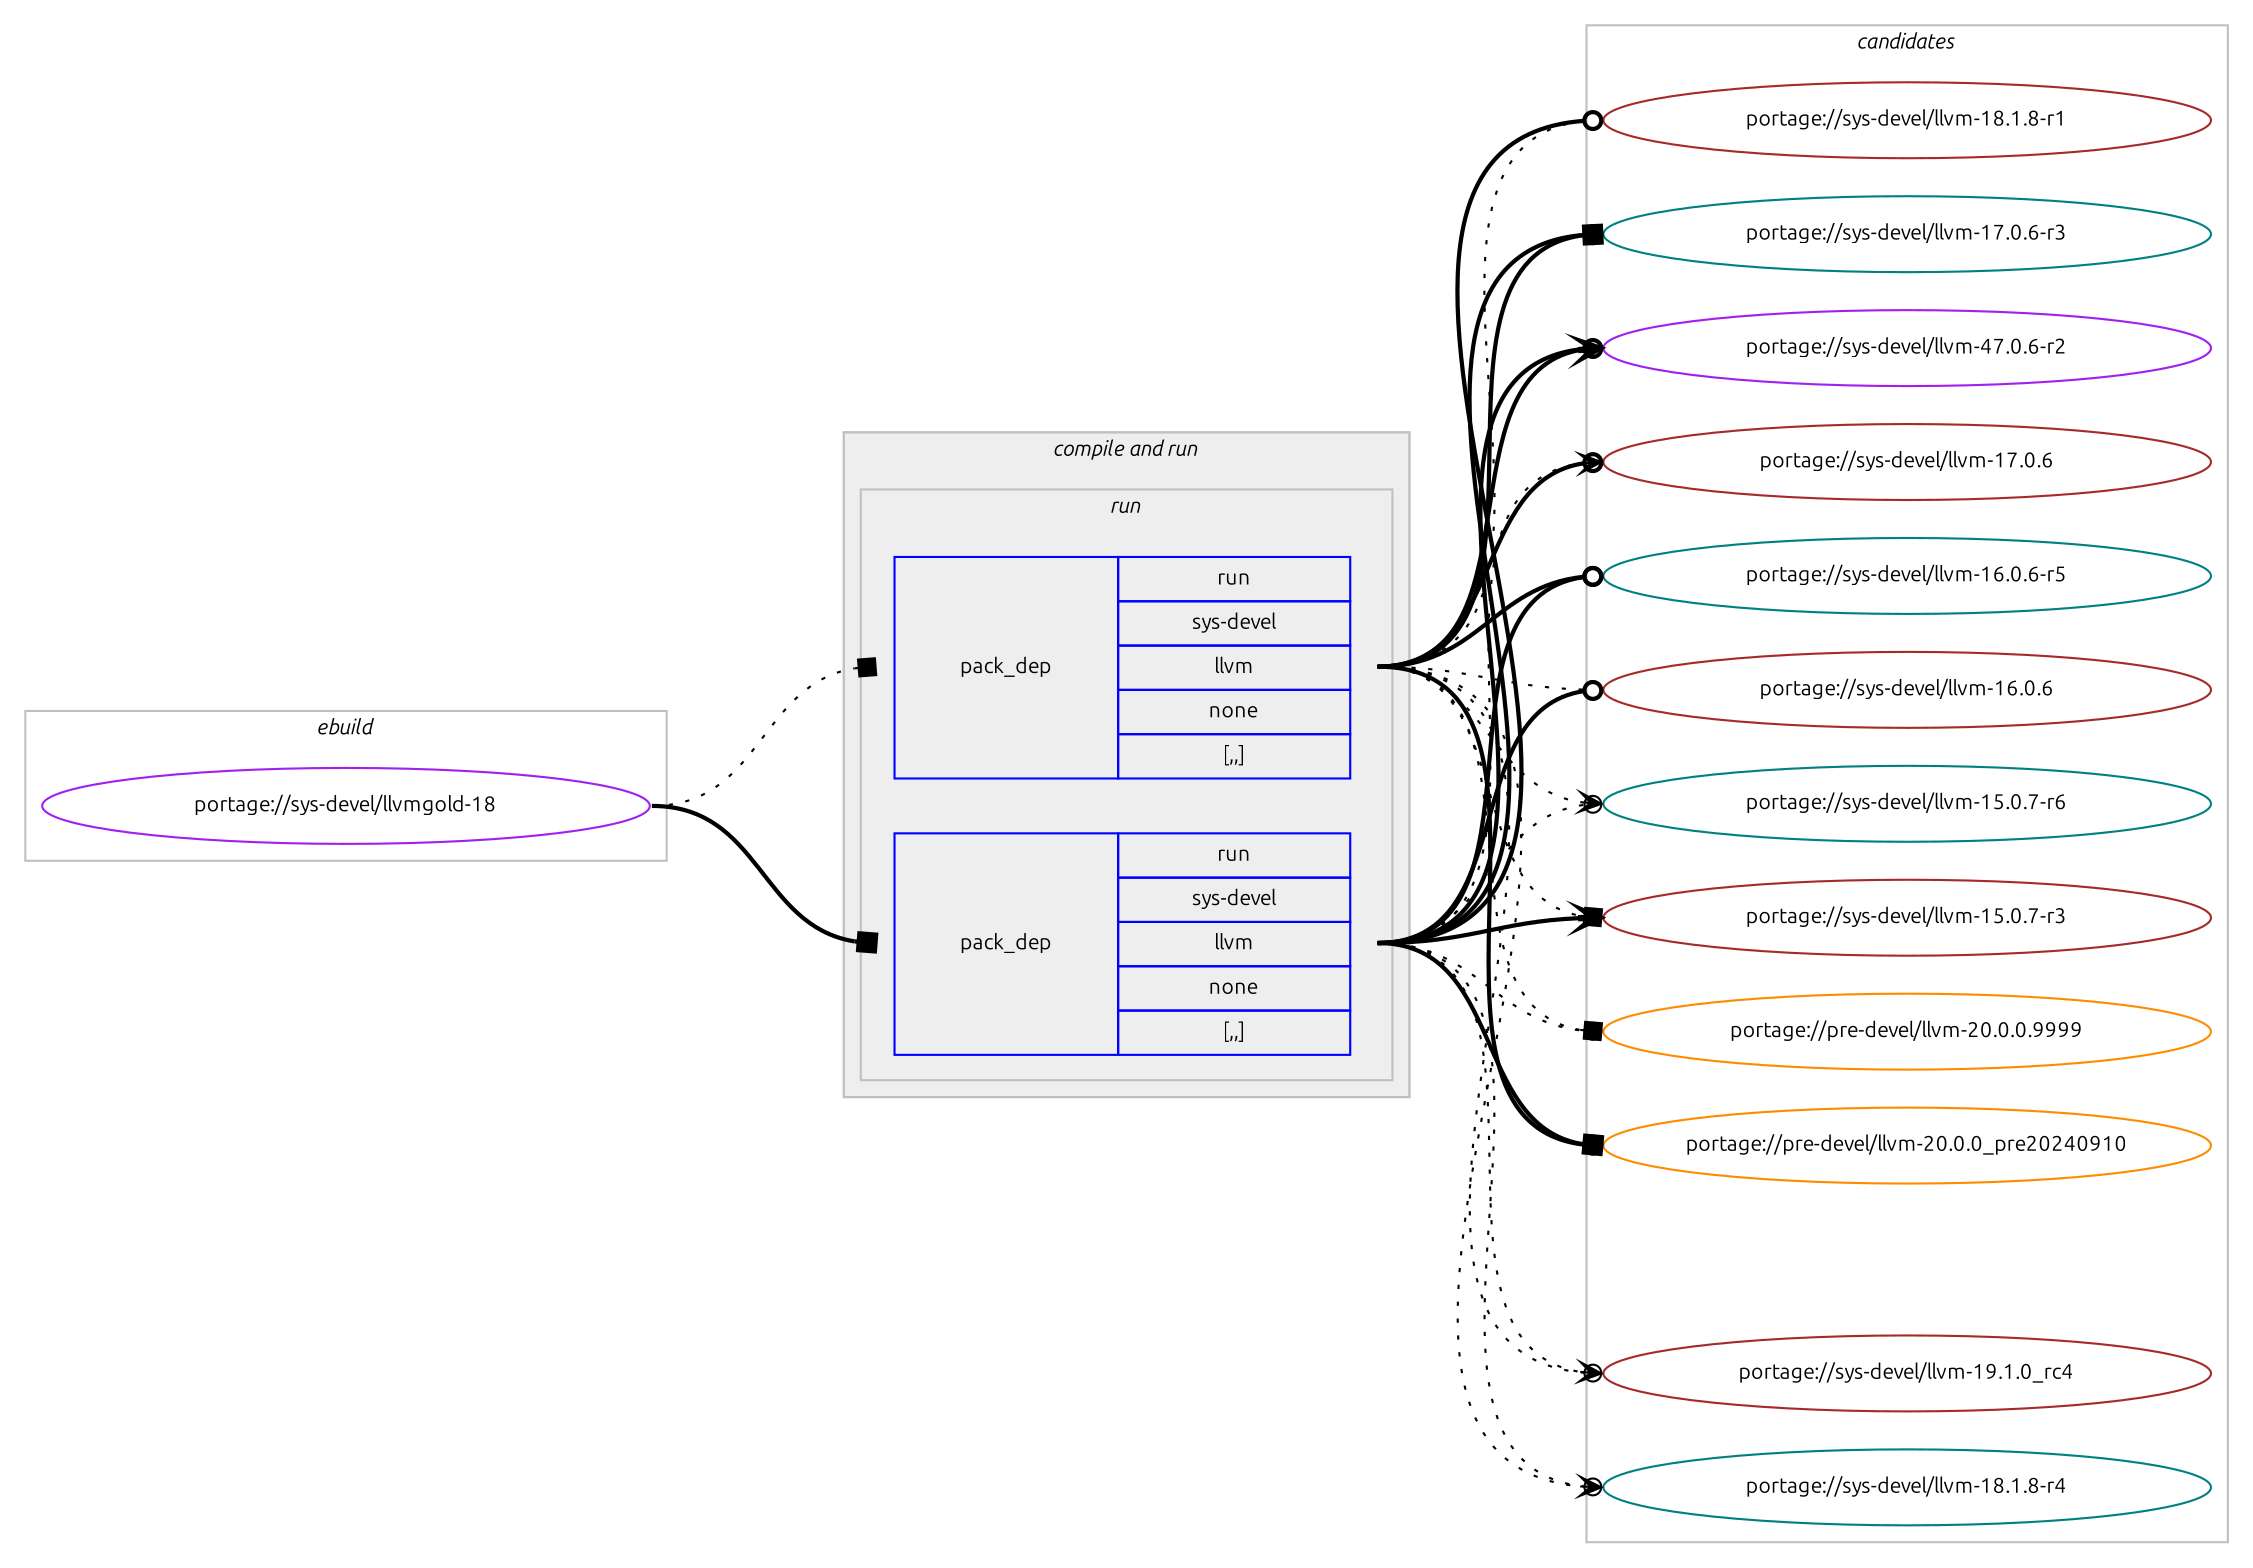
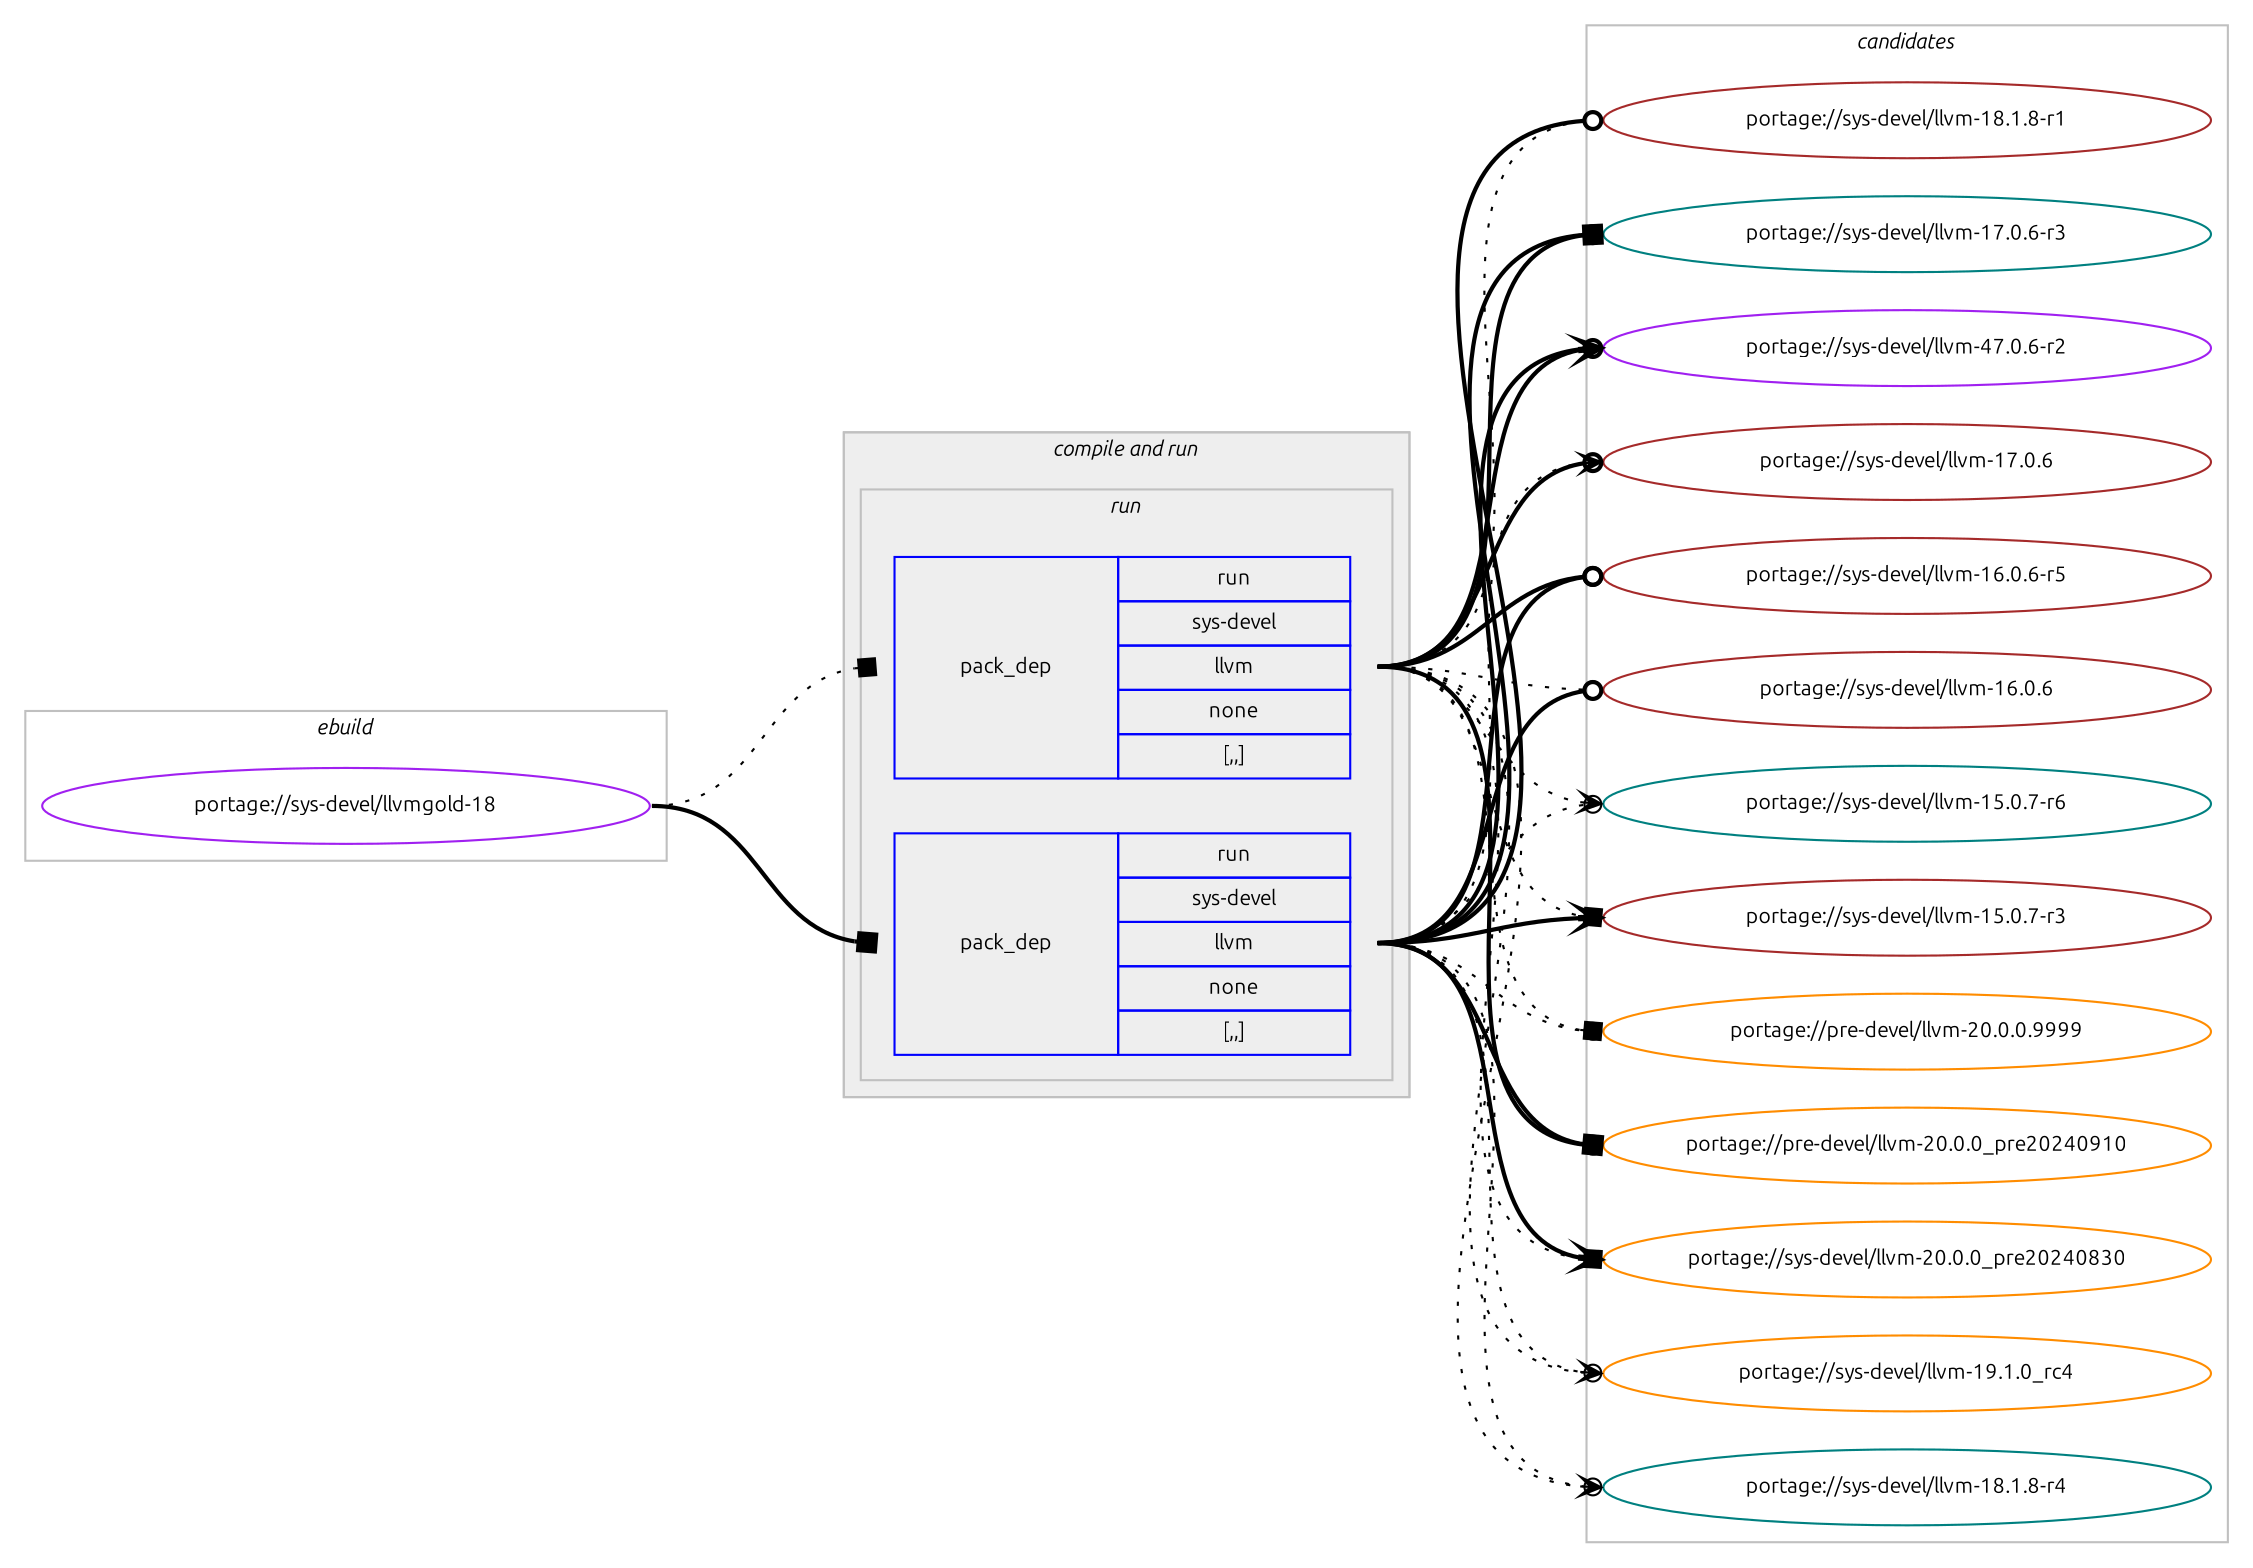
node "portage://sys-devel/llvm-16.0.6-r5": color teal -> brown
node "portage://sys-devel/llvm-20.0.0_pre20240830": added
node "portage://sys-devel/llvm-19.1.0_rc4": color brown -> darkorange
